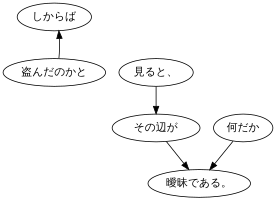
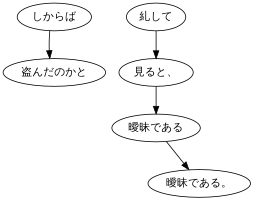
node "糺して": added
edge "盗んだのかと" -> "しからば": reversed
node "その辺が": label "その辺が" -> "曖昧である"
node "何だか": removed
